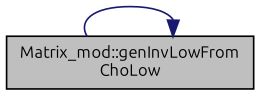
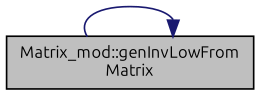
node "Matrix_mod::genInvLowFrom ChoLow": label "Matrix_mod::genInvLowFrom ChoLow" -> "Matrix_mod::genInvLowFrom Matrix"
